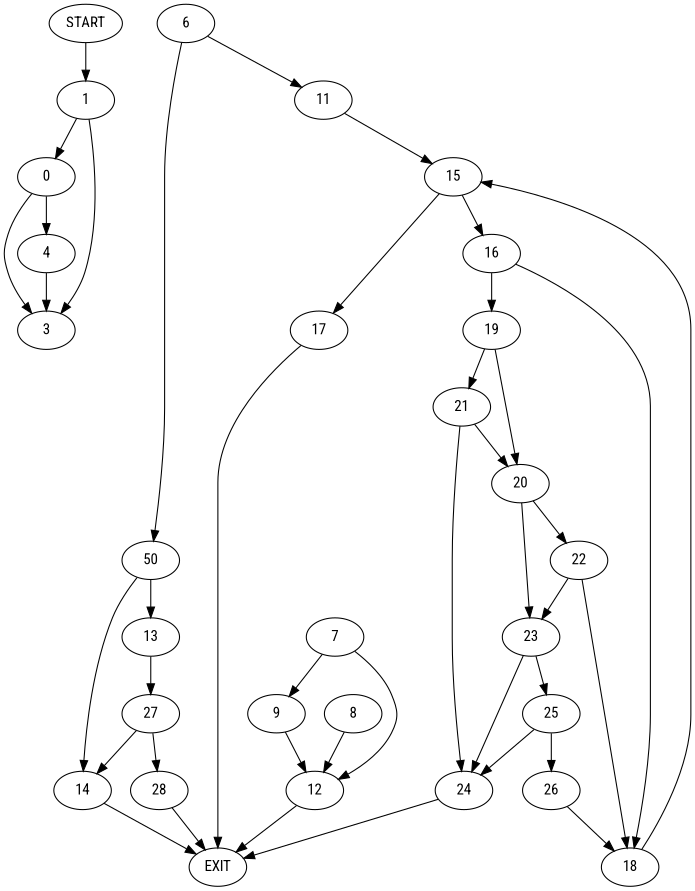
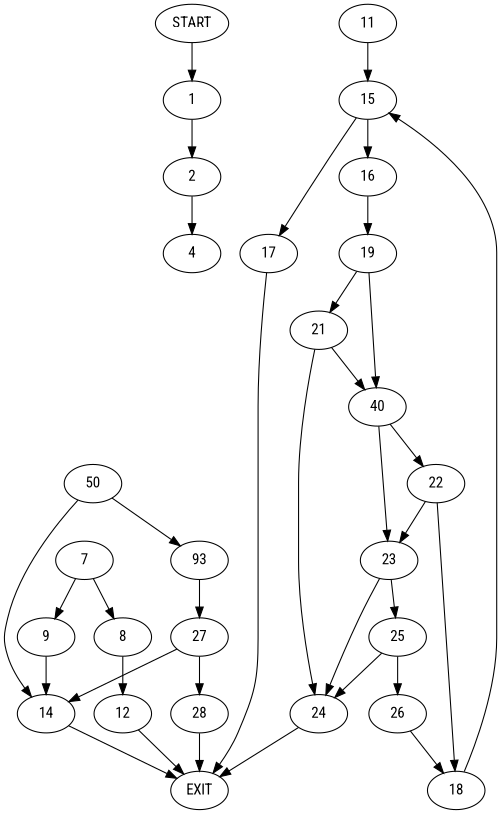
node "6": removed
node "0": label "0" -> "2"
node "3": removed
node "20": label "20" -> "40"
edge "16" -> "18": removed
node "13": label "13" -> "93"
edge "7" -> "12": now "7" -> "8"
edge "9" -> "12": now "9" -> "14"
